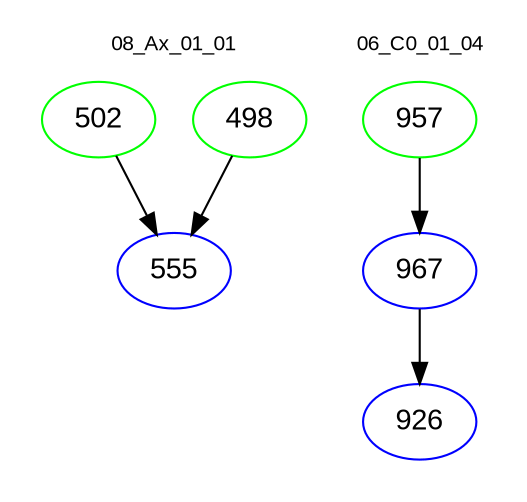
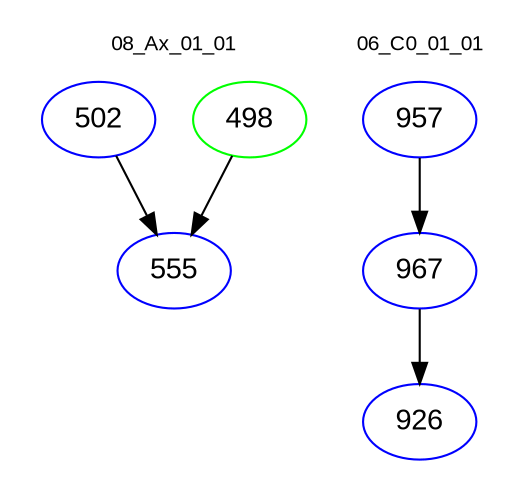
cluster "06_C0_01_04": label "06_C0_01_04" -> "06_C0_01_01"
node "502": color green -> blue
node "957": color green -> blue
